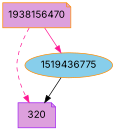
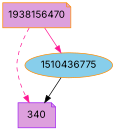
node "1519436775": label "1519436775" -> "1510436775"
node "320": label "320" -> "340"
